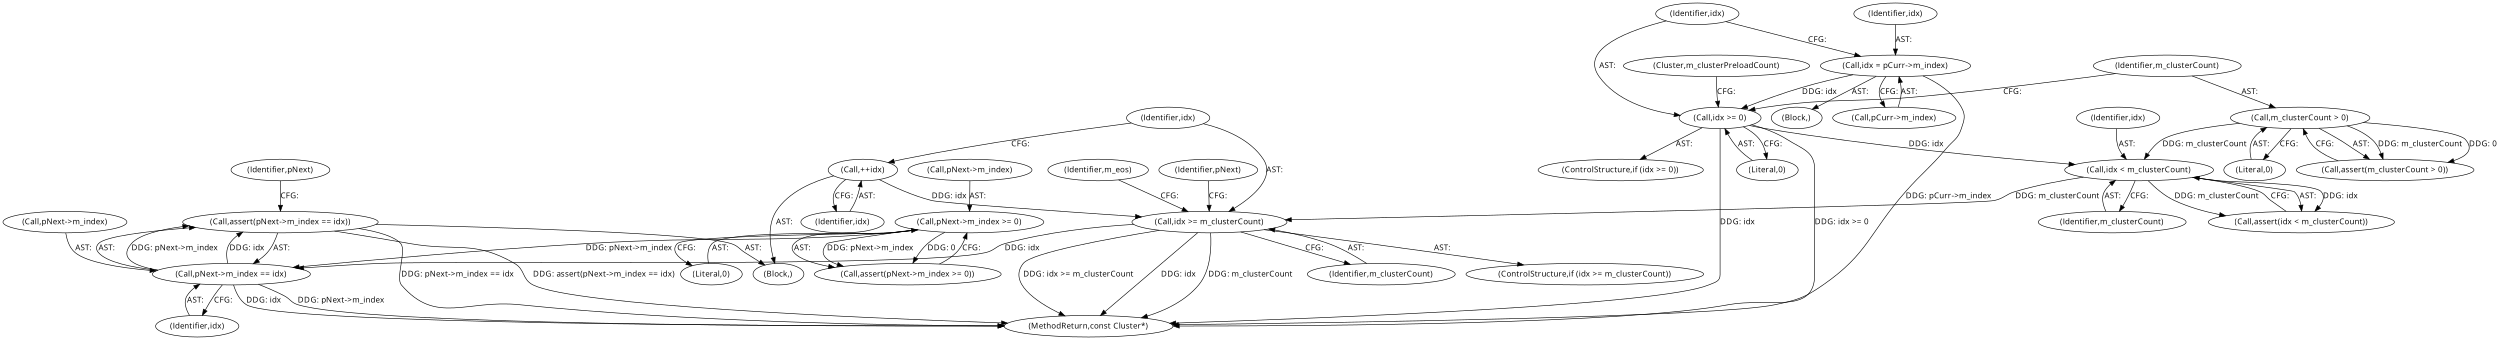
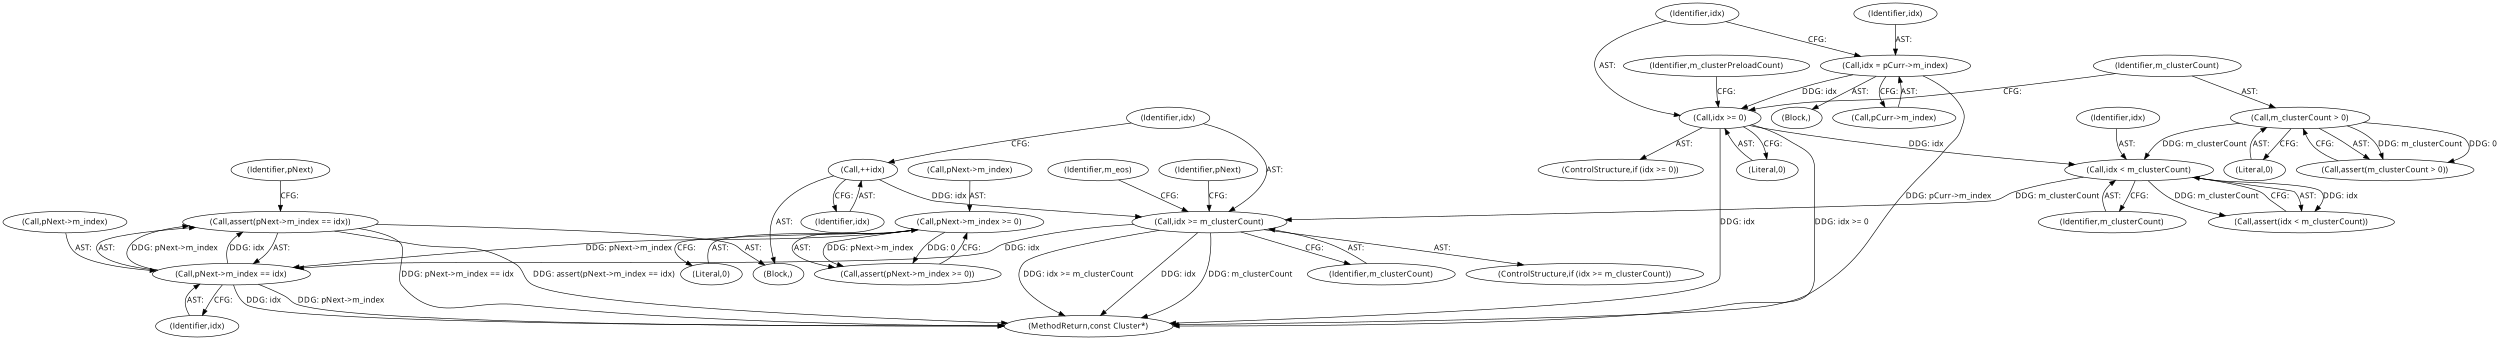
node "(Cluster,m_clusterPreloadCount)": label "(Cluster,m_clusterPreloadCount)" -> "(Identifier,m_clusterPreloadCount)"
